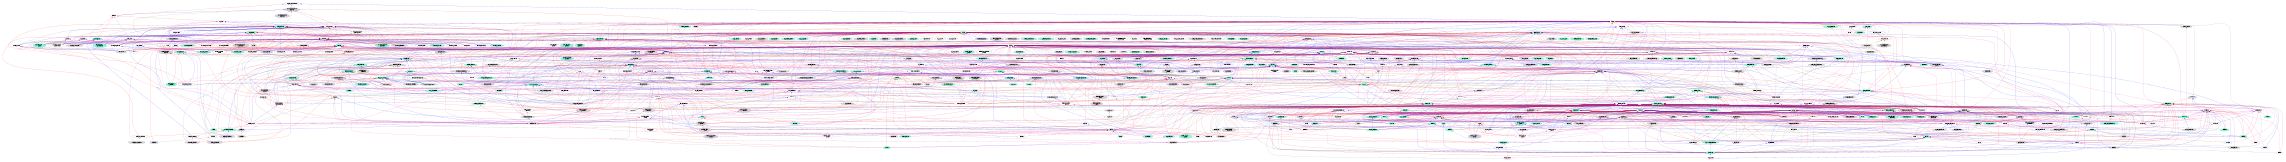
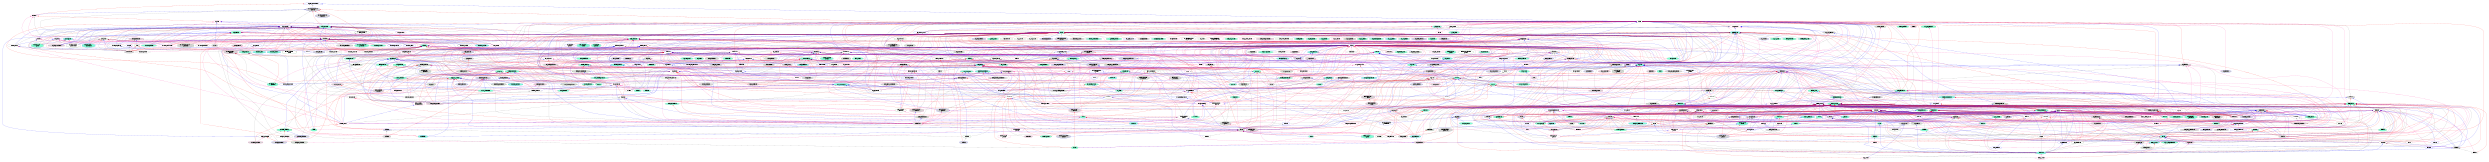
node "bind_stateful_test.cpp": label "bind_stateful_test.cpp" -> "bind_stateful_test.count"
node "host_target.cpp": added
node "parcelset.hpp": fillcolor aquamarine -> white
